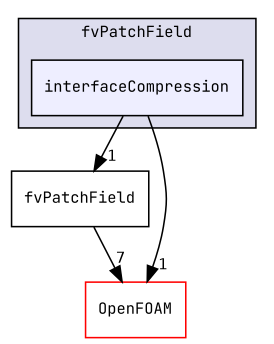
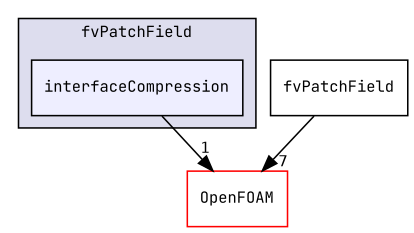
edge "interfaceCompression" -> "fvPatchField": removed
